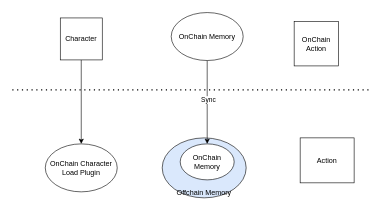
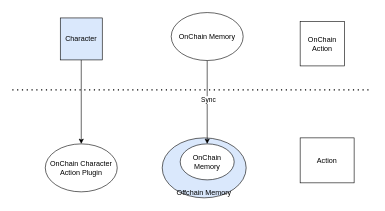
node "Character": fillcolor #ffffff -> #dae8fc
node "OnChain Action": moved (317, 44) -> (323, 44)
node "OnChain Character Load Plugin": label "OnChain Character Load Plugin" -> "OnChain Character Action Plugin"
